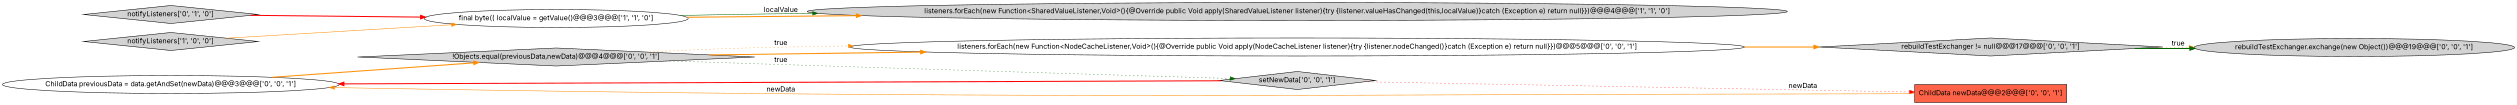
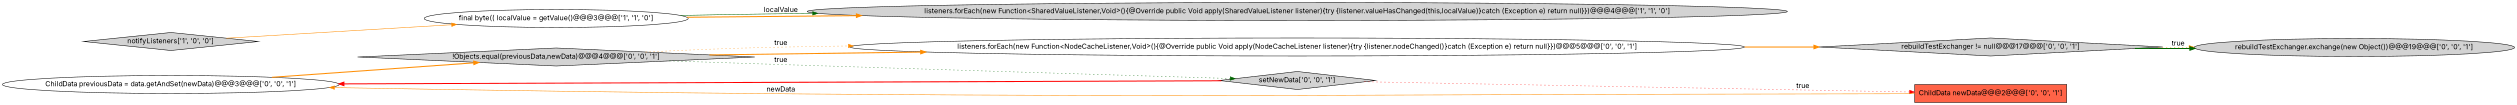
node "notifyListeners['0', '1', '0']": removed
edge "setNewData['0', '0', '1']" -> "ChildData newData@@@2@@@['0', '0', '1']": label "newData" -> "true"
